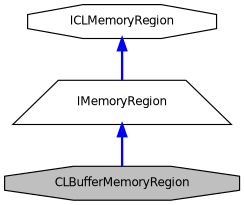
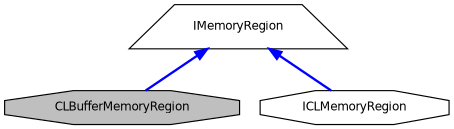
edge "IMemoryRegion" -> "ICLMemoryRegion": reversed
